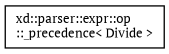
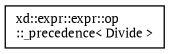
node "xd::parser::expr::op ::_precedence< Divide >": label "xd::parser::expr::op ::_precedence< Divide >" -> "xd::expr::expr::op ::_precedence< Divide >"
